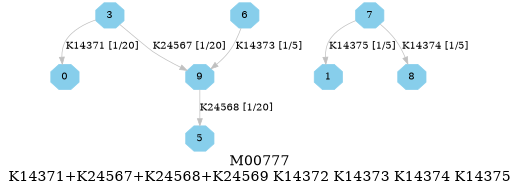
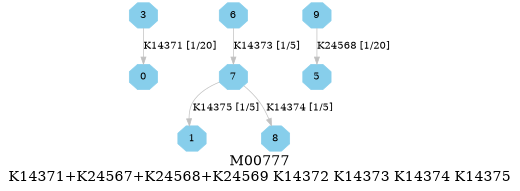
edge "3" -> "9": removed, label "K24567 [1/20]"
edge "6" -> "9": now "6" -> "7"
